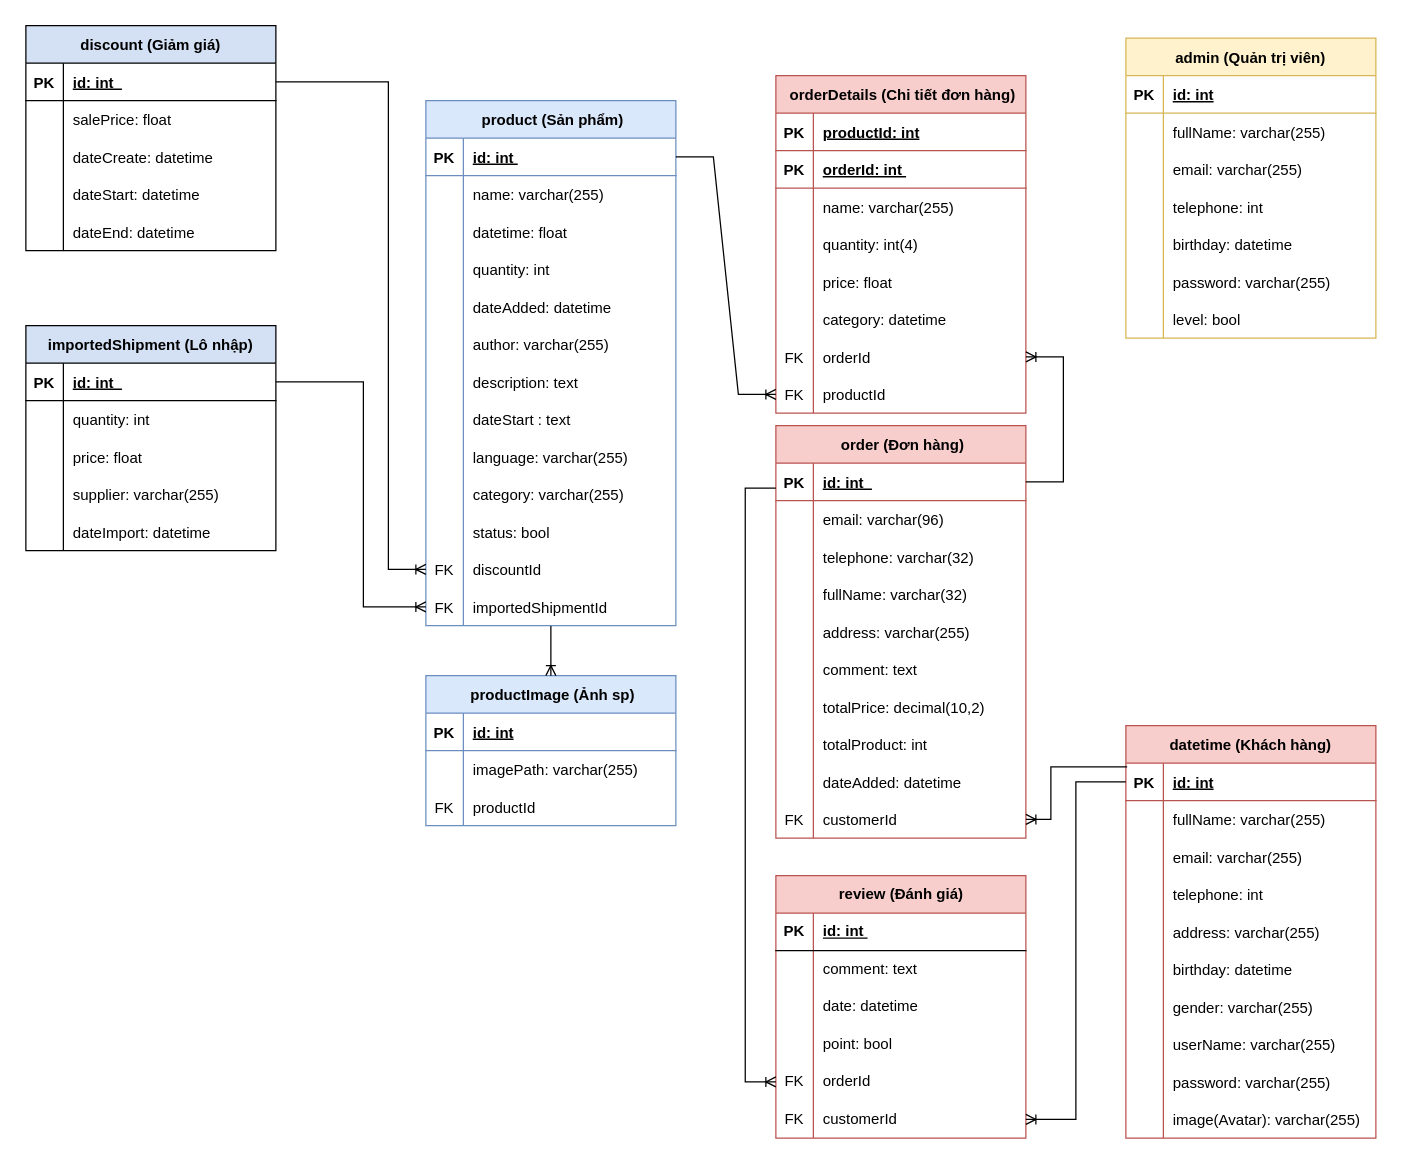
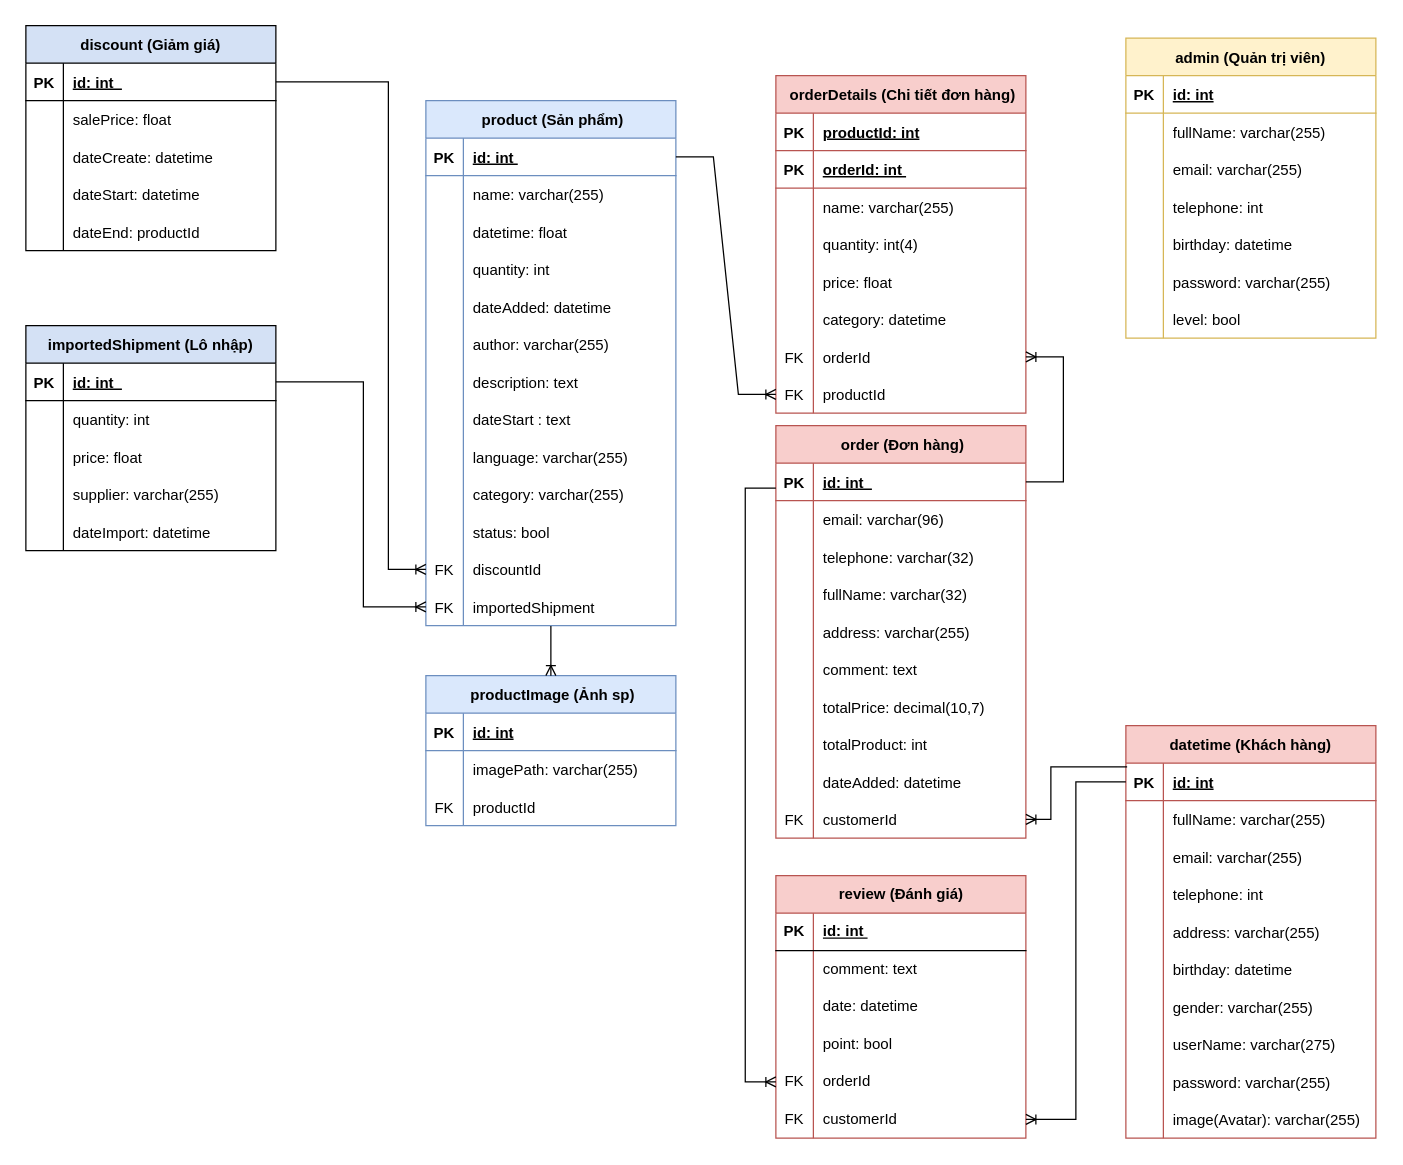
node "dateEnd: datetime": label "dateEnd: datetime" -> "dateEnd: productId"
node "importedShipmentId": label "importedShipmentId" -> "importedShipment"
node "totalPrice: decimal(10,2)": label "totalPrice: decimal(10,2)" -> "totalPrice: decimal(10,7)"
node "userName: varchar(255)": label "userName: varchar(255)" -> "userName: varchar(275)"
